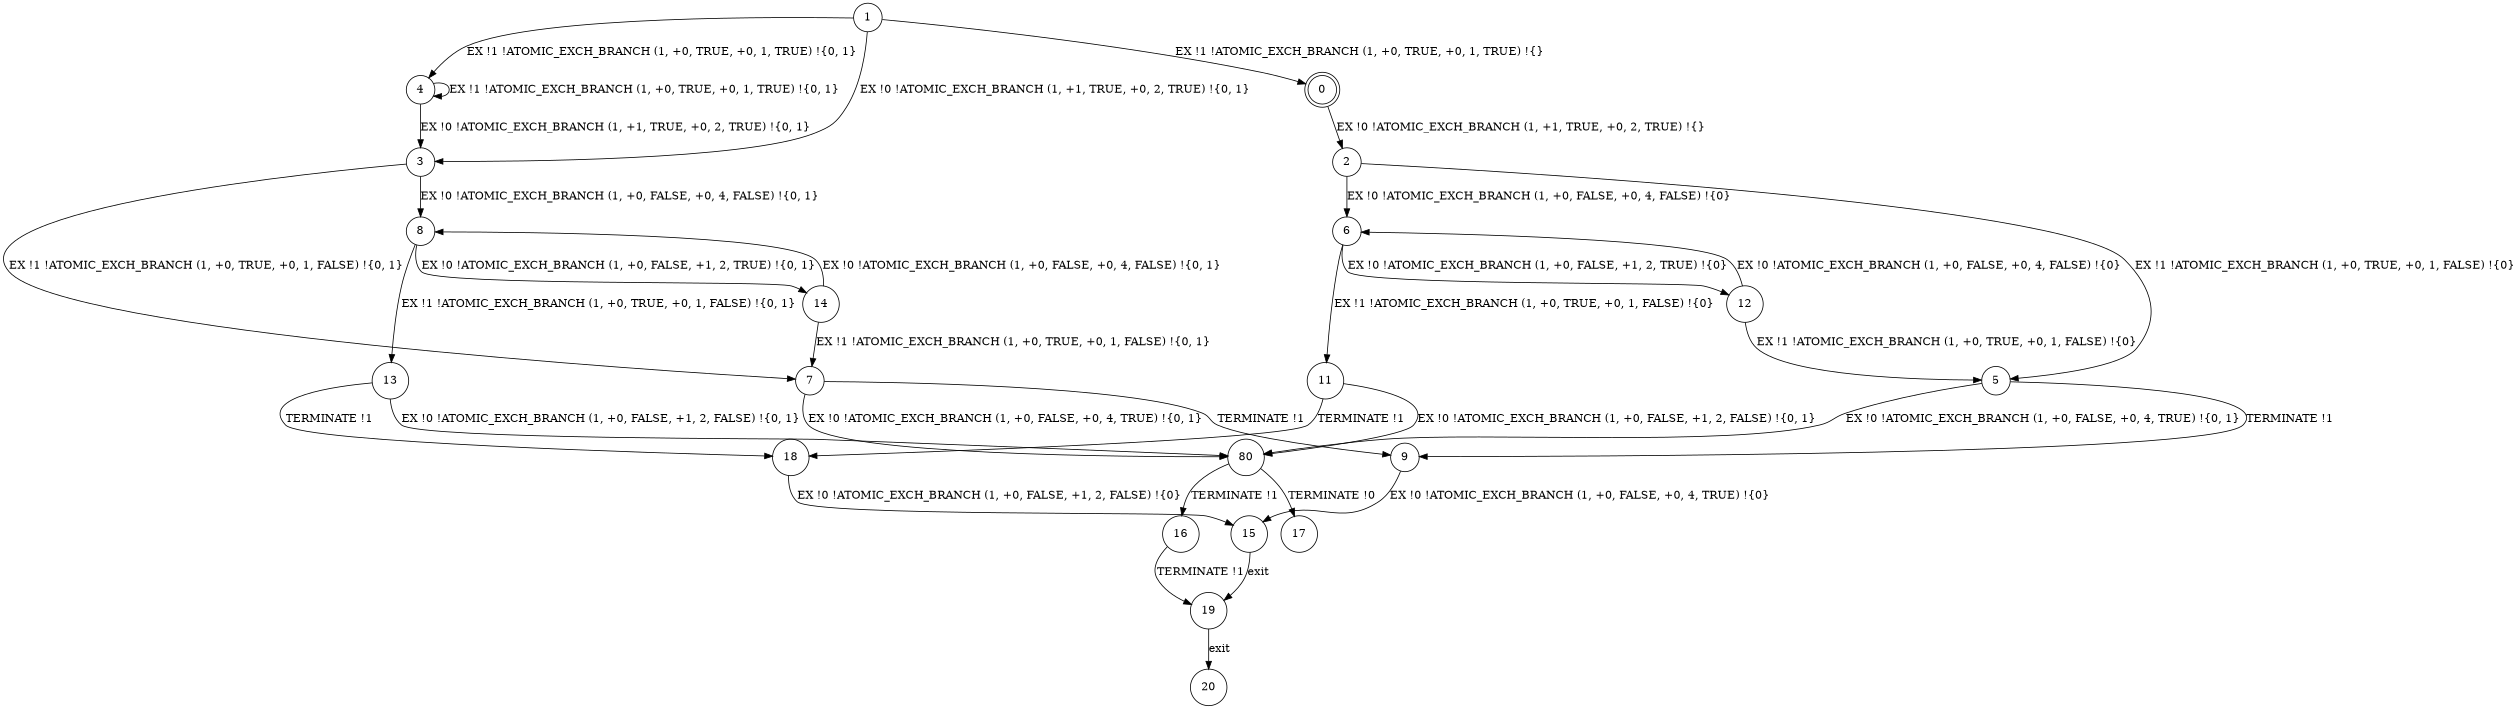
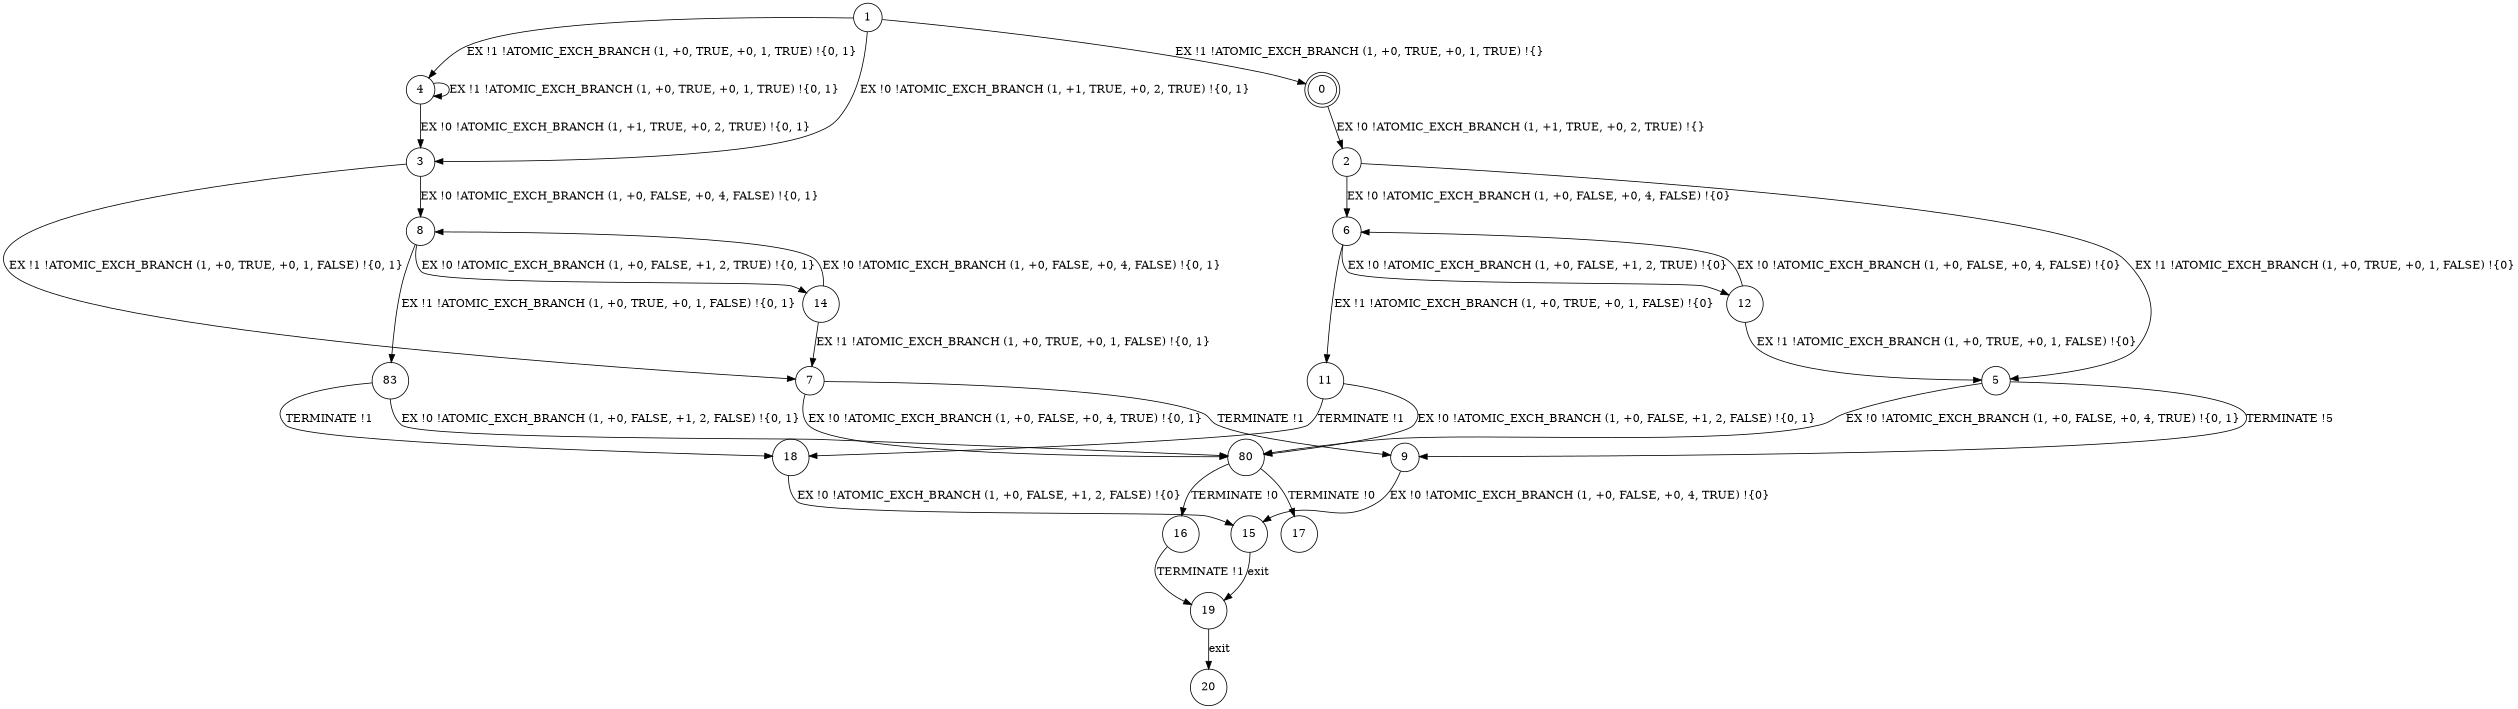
node "13": label "13" -> "83"
edge "5" -> "9": label "TERMINATE !1" -> "TERMINATE !5"
edge "80" -> "16": label "TERMINATE !1" -> "TERMINATE !0"
